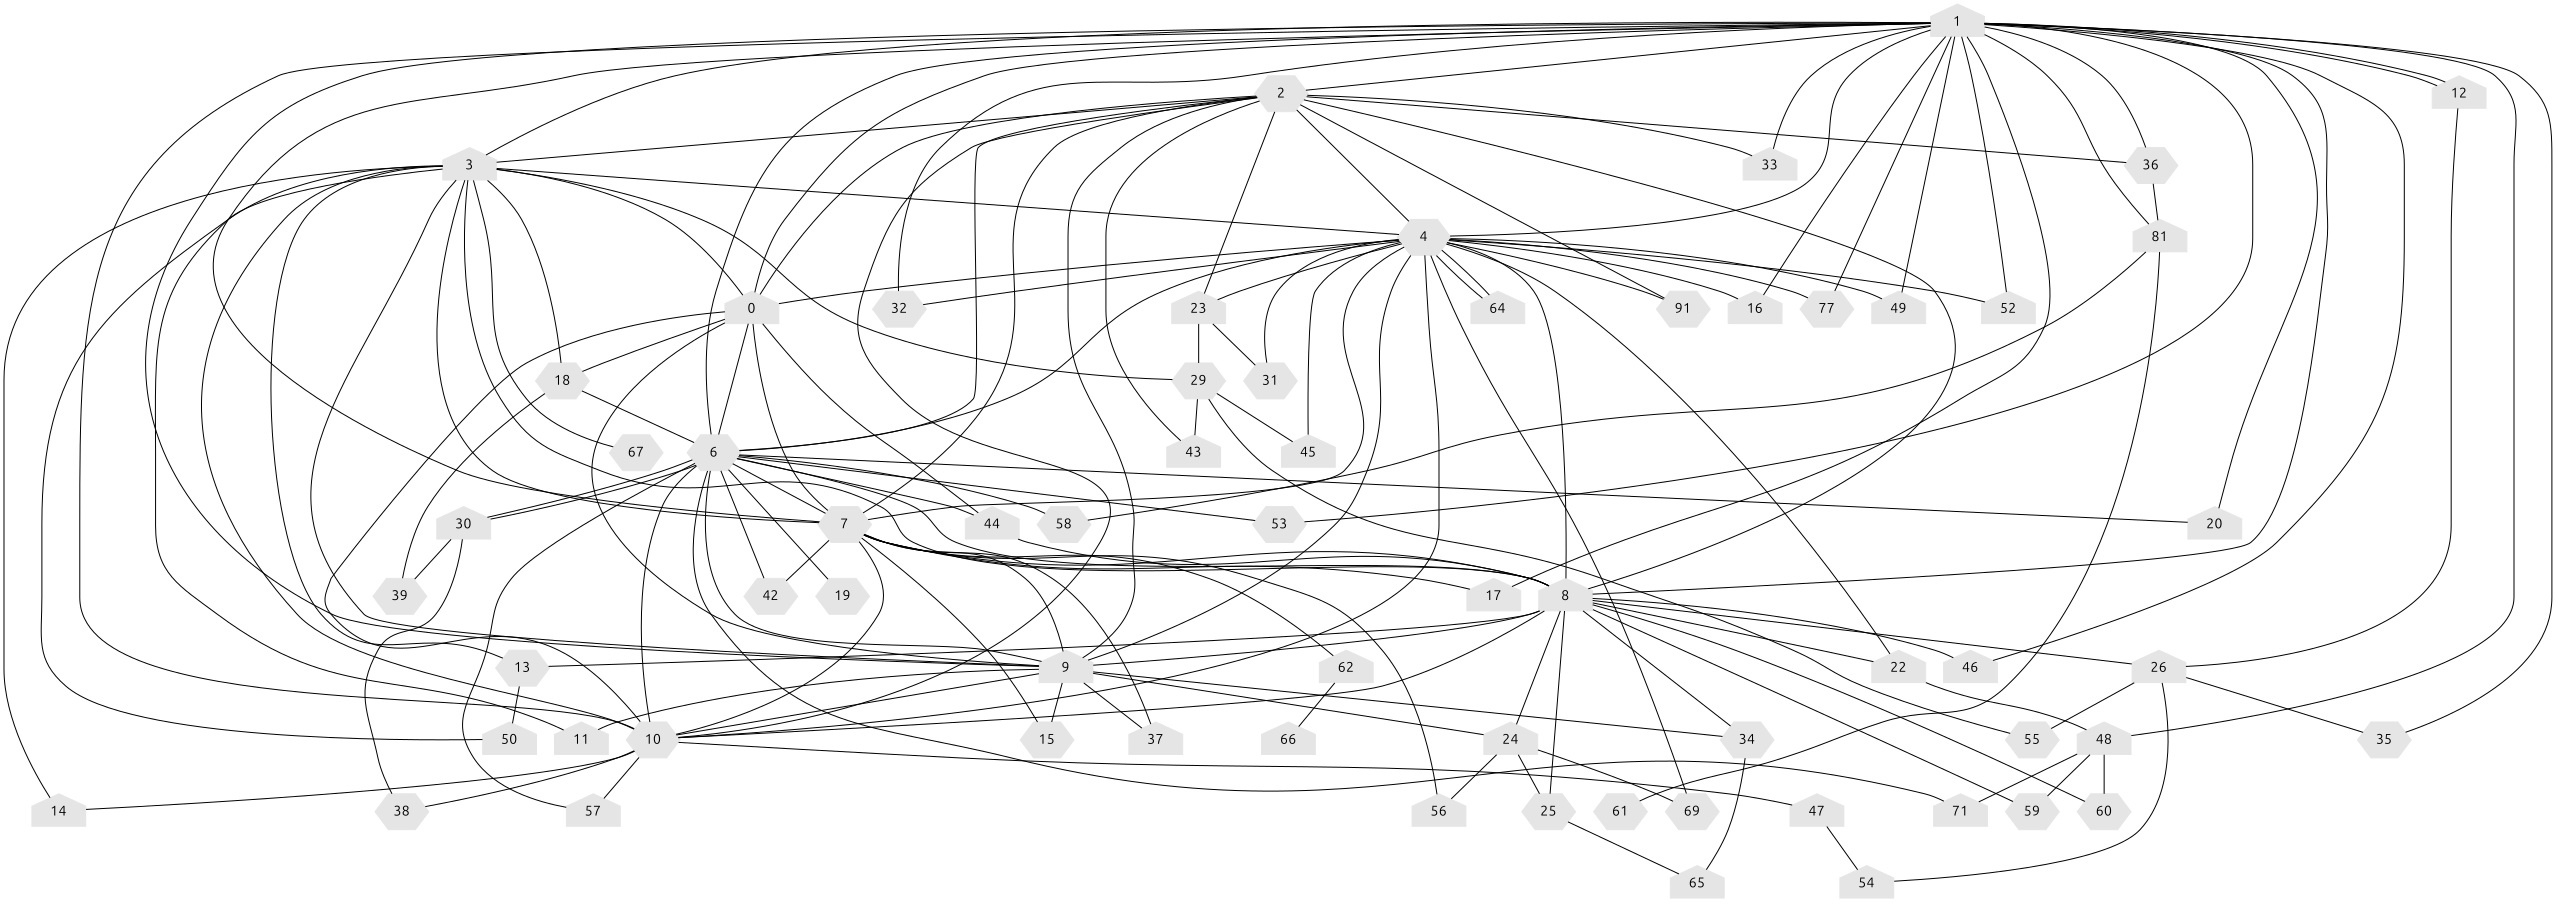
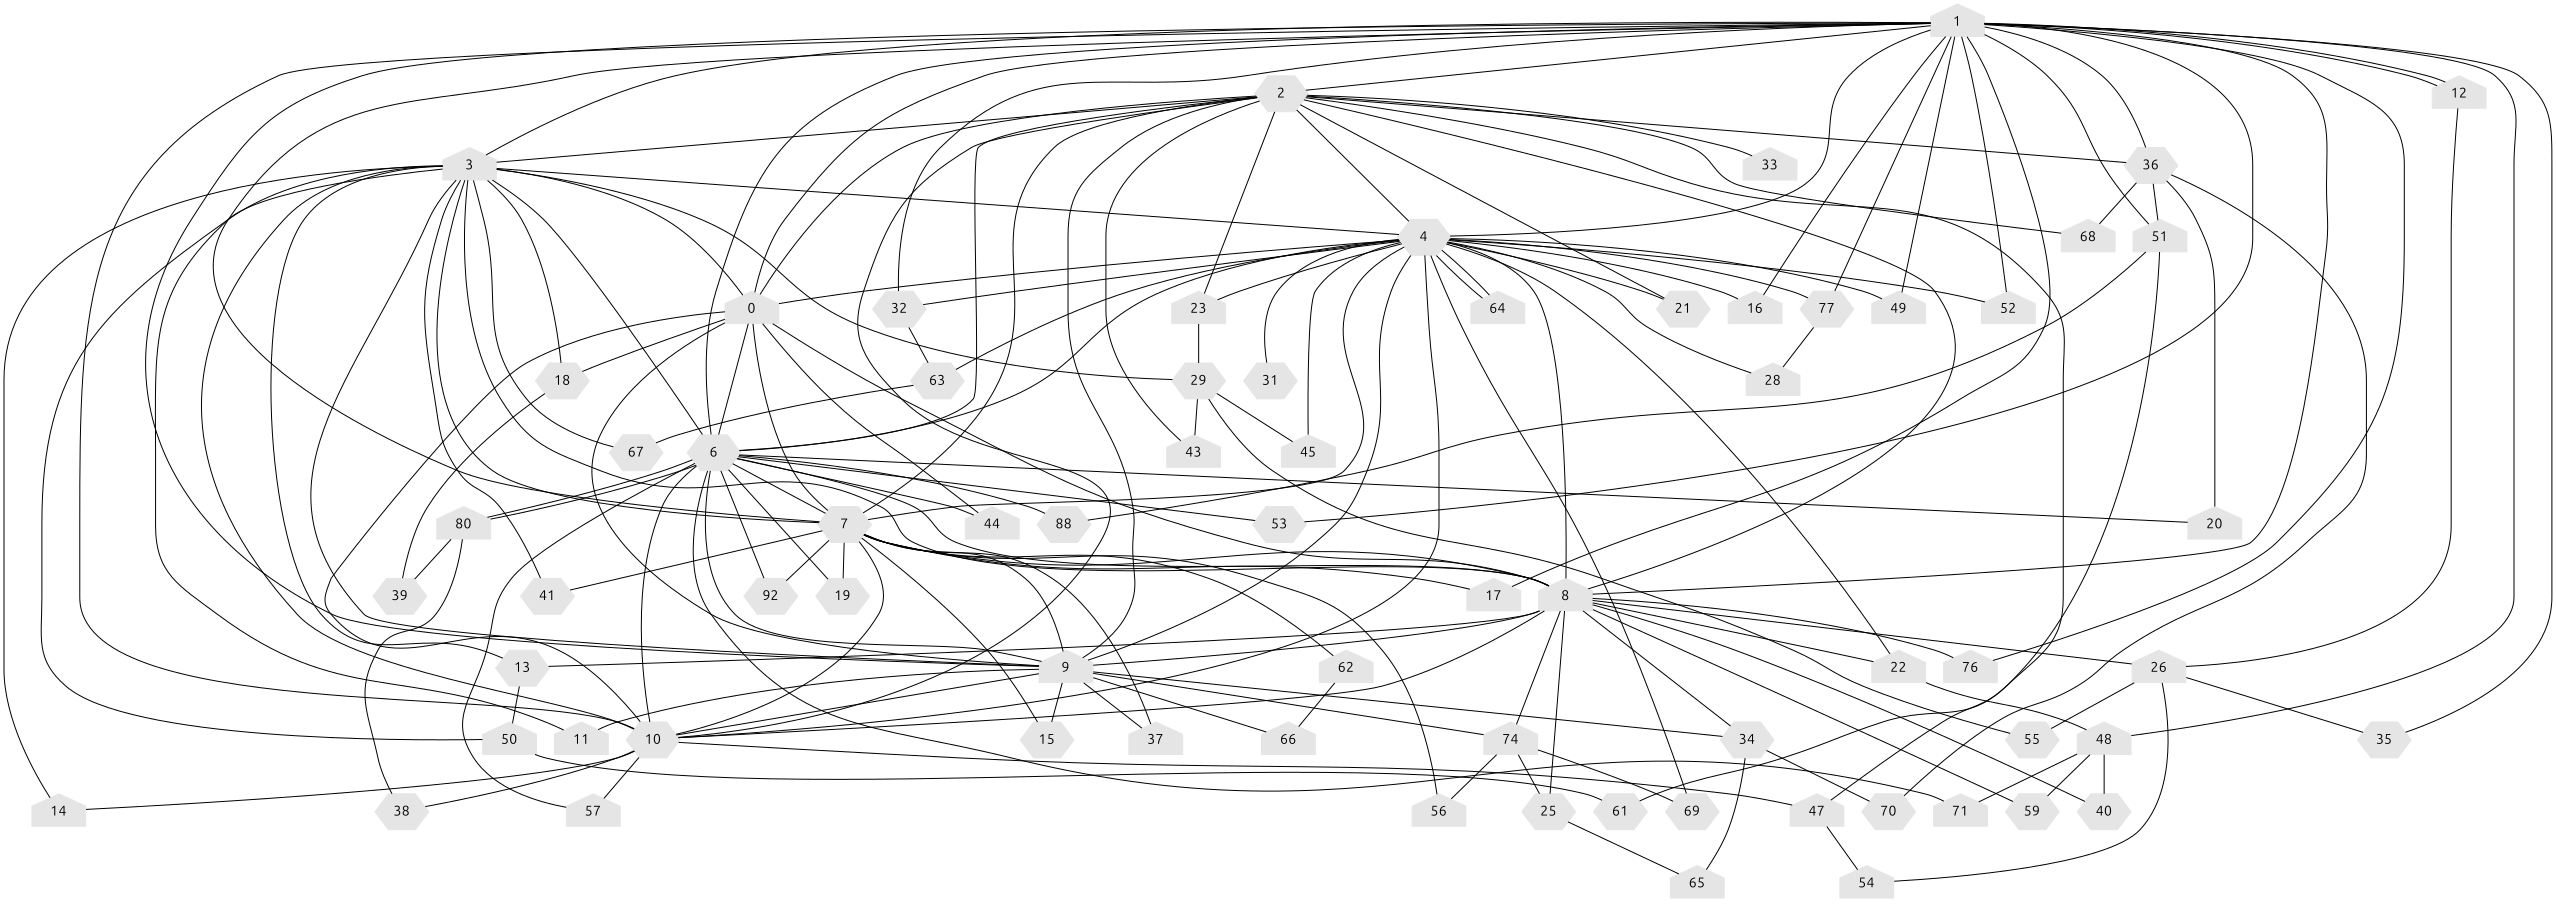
edge "1" -- "33": removed
edge "1" -- "20": now "36" -- "20"
node "68": added
node "81": label "81" -> "51"
edge "2" -- "47": added
node "91": label "91" -> "21"
edge "23" -- "31": removed
node "63": added
node "28": added
edge "18" -- "6": now "3" -- "6"
node "30": label "30" -> "80"
node "58": label "58" -> "88"
edge "44" -- "8": now "0" -- "8"
edge "7" -- "19": added
node "41": added
node "42": label "42" -> "92"
node "46": label "46" -> "76"
edge "9" -- "66": added
node "24": label "24" -> "74"
edge "50" -- "61": added
node "70": added
node "60": label "60" -> "40"
